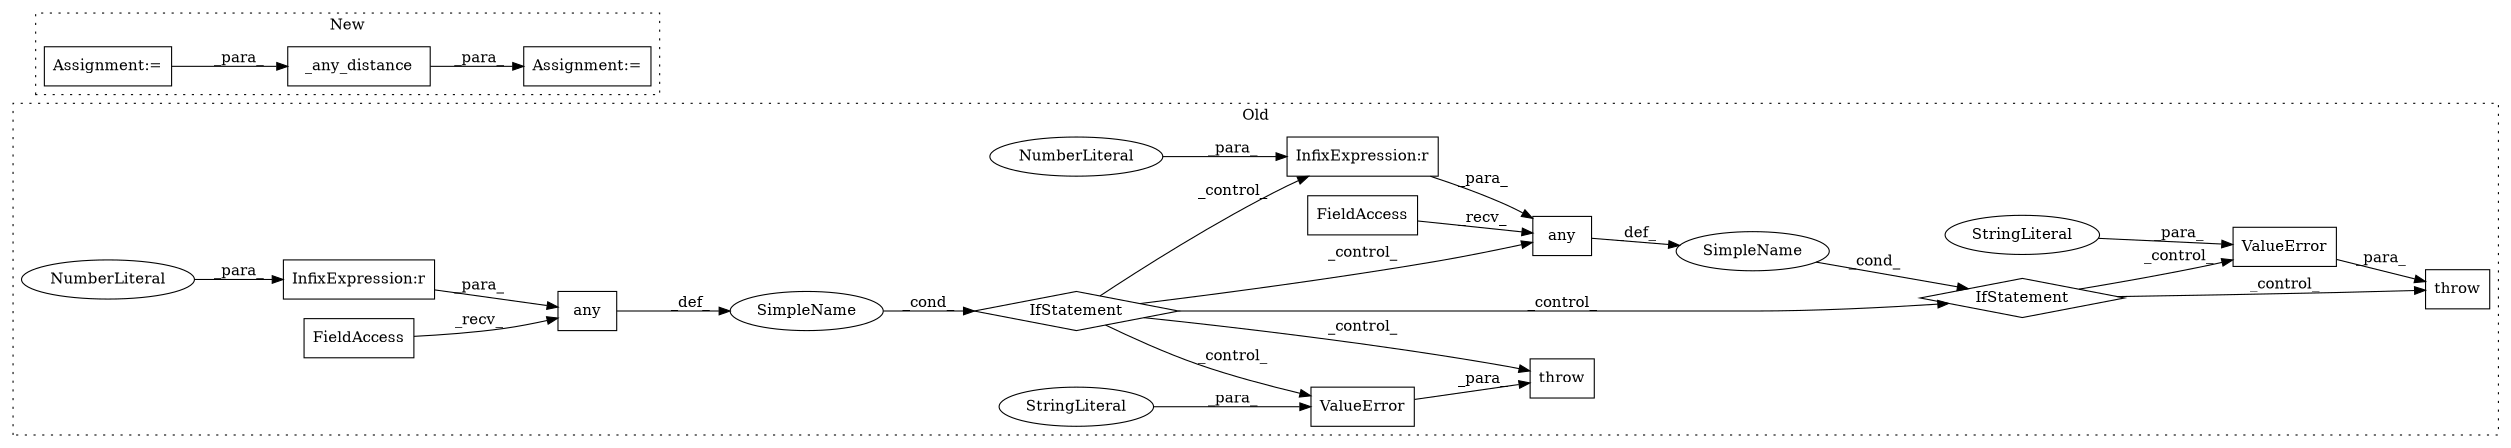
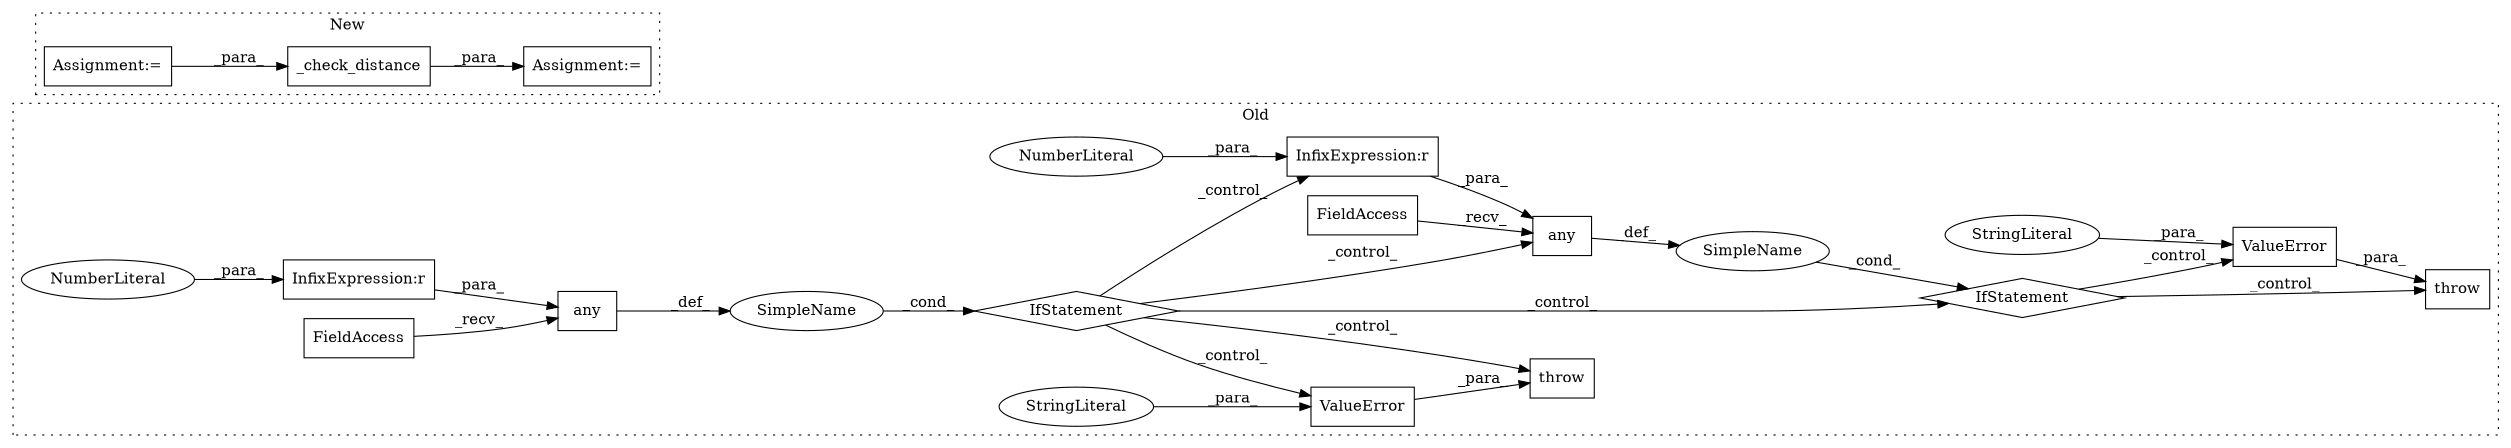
node "_any_distance": label "_any_distance" -> "_check_distance"
